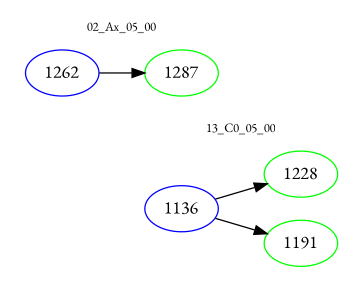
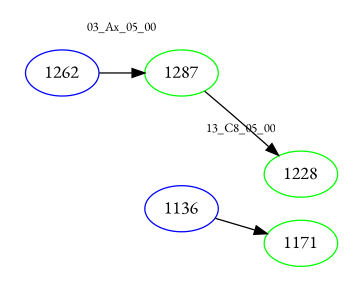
cluster "02_Ax_05_00": label "02_Ax_05_00" -> "03_Ax_05_00"
cluster "13_C0_05_00": label "13_C0_05_00" -> "13_C8_05_00"
edge "1136" -> "1228": now "1287" -> "1228"
node "1191": label "1191" -> "1171"
